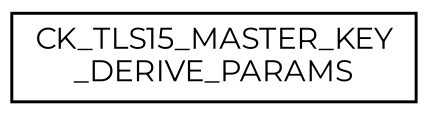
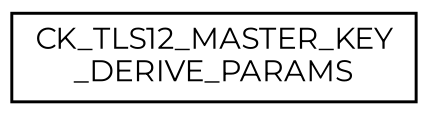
node "CK_TLS15_MASTER_KEY _DERIVE_PARAMS": label "CK_TLS15_MASTER_KEY _DERIVE_PARAMS" -> "CK_TLS12_MASTER_KEY _DERIVE_PARAMS"
